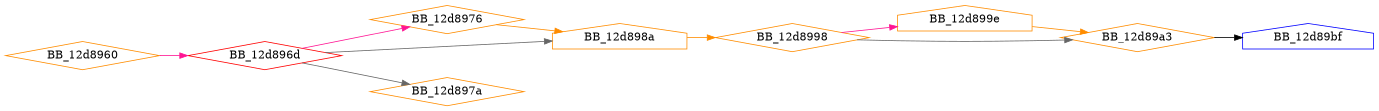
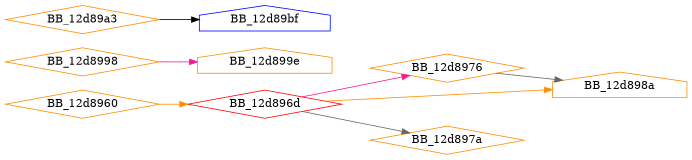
edge "BB_12d8976" -> "BB_12d898a": color darkorange -> gray40
edge "BB_12d899e" -> "BB_12d89a3": removed
edge "BB_12d898a" -> "BB_12d8998": removed
edge "BB_12d8998" -> "BB_12d89a3": removed
edge "BB_12d896d" -> "BB_12d898a": color gray40 -> darkorange
edge "BB_12d8960" -> "BB_12d896d": color deeppink -> darkorange
